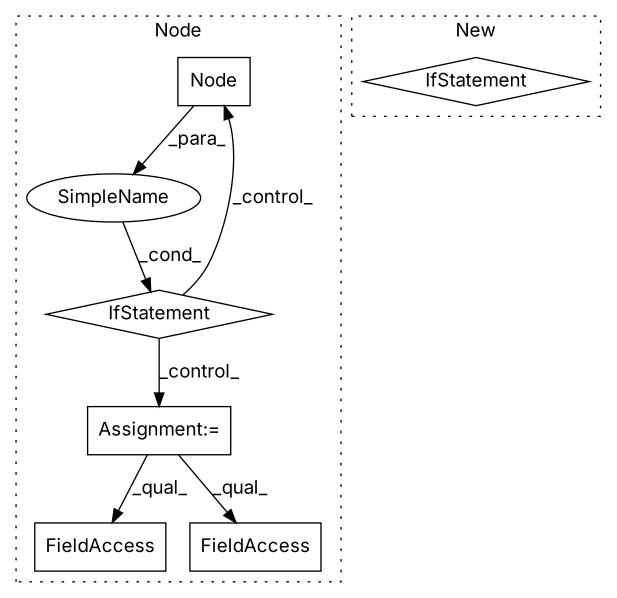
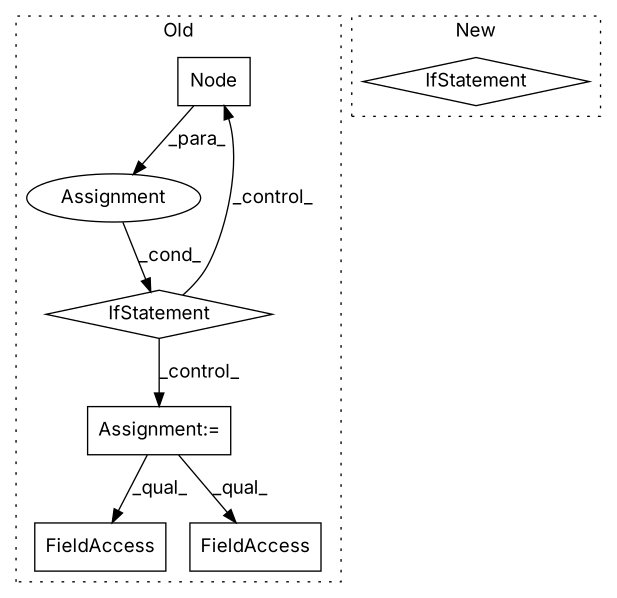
cluster "Node": label "Node" -> "Old"
node "SimpleName": label "SimpleName" -> "Assignment"
